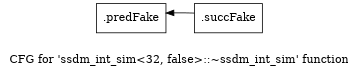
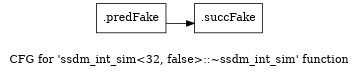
edge ".succFake" -> ".predFake": reversed
